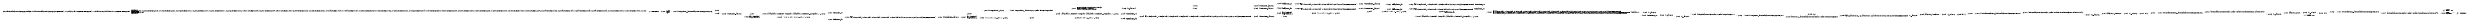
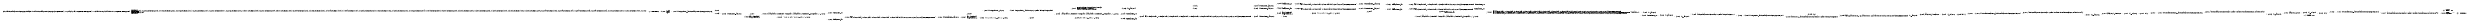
node "137: 0x00bc": removed
